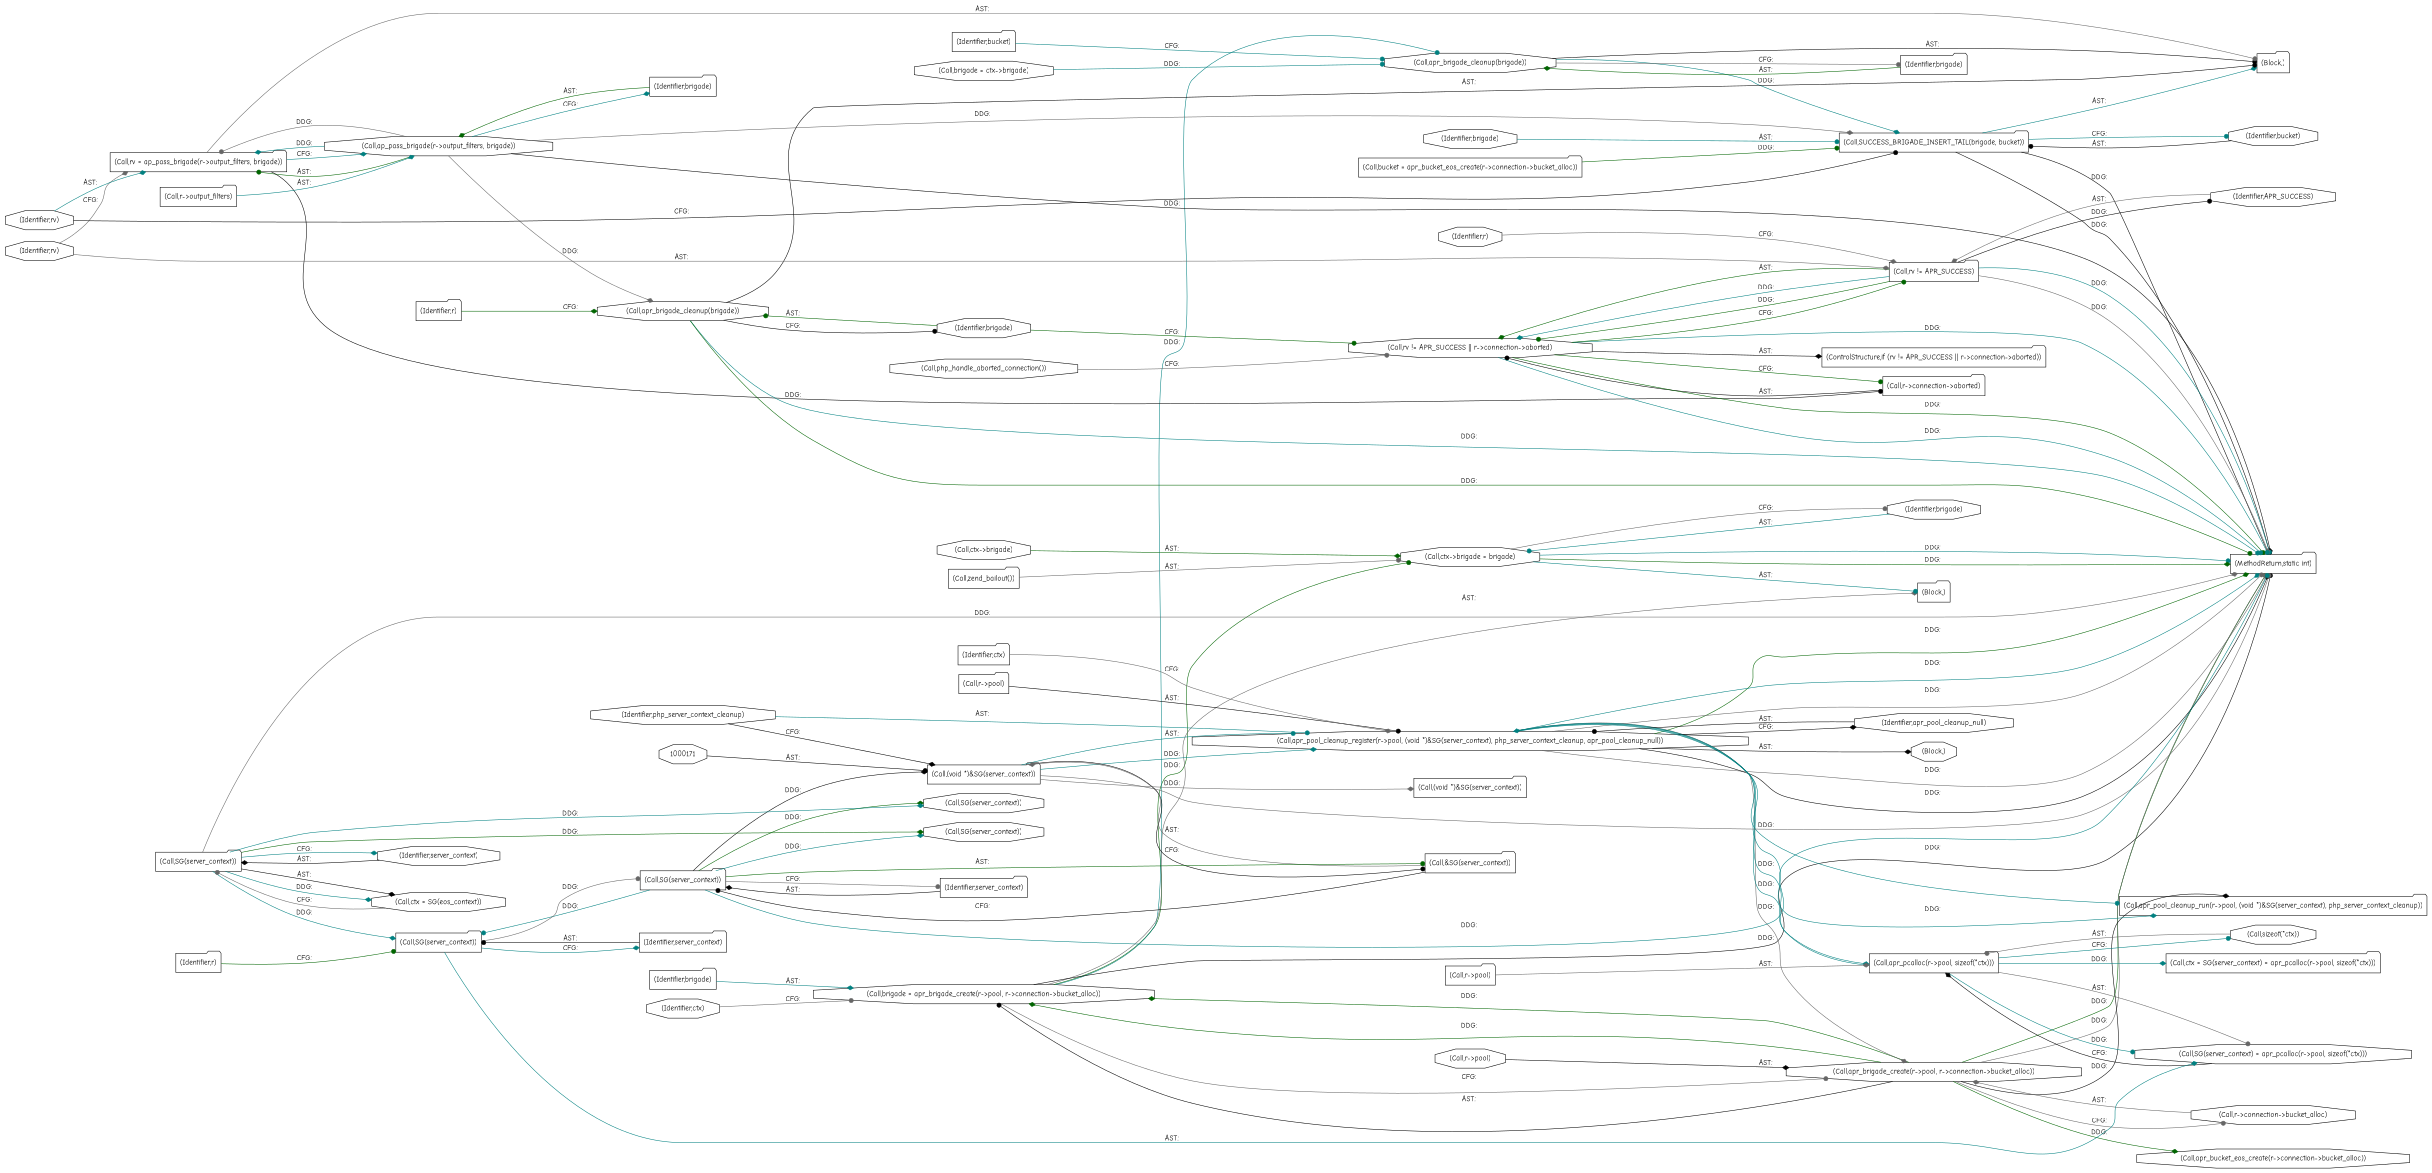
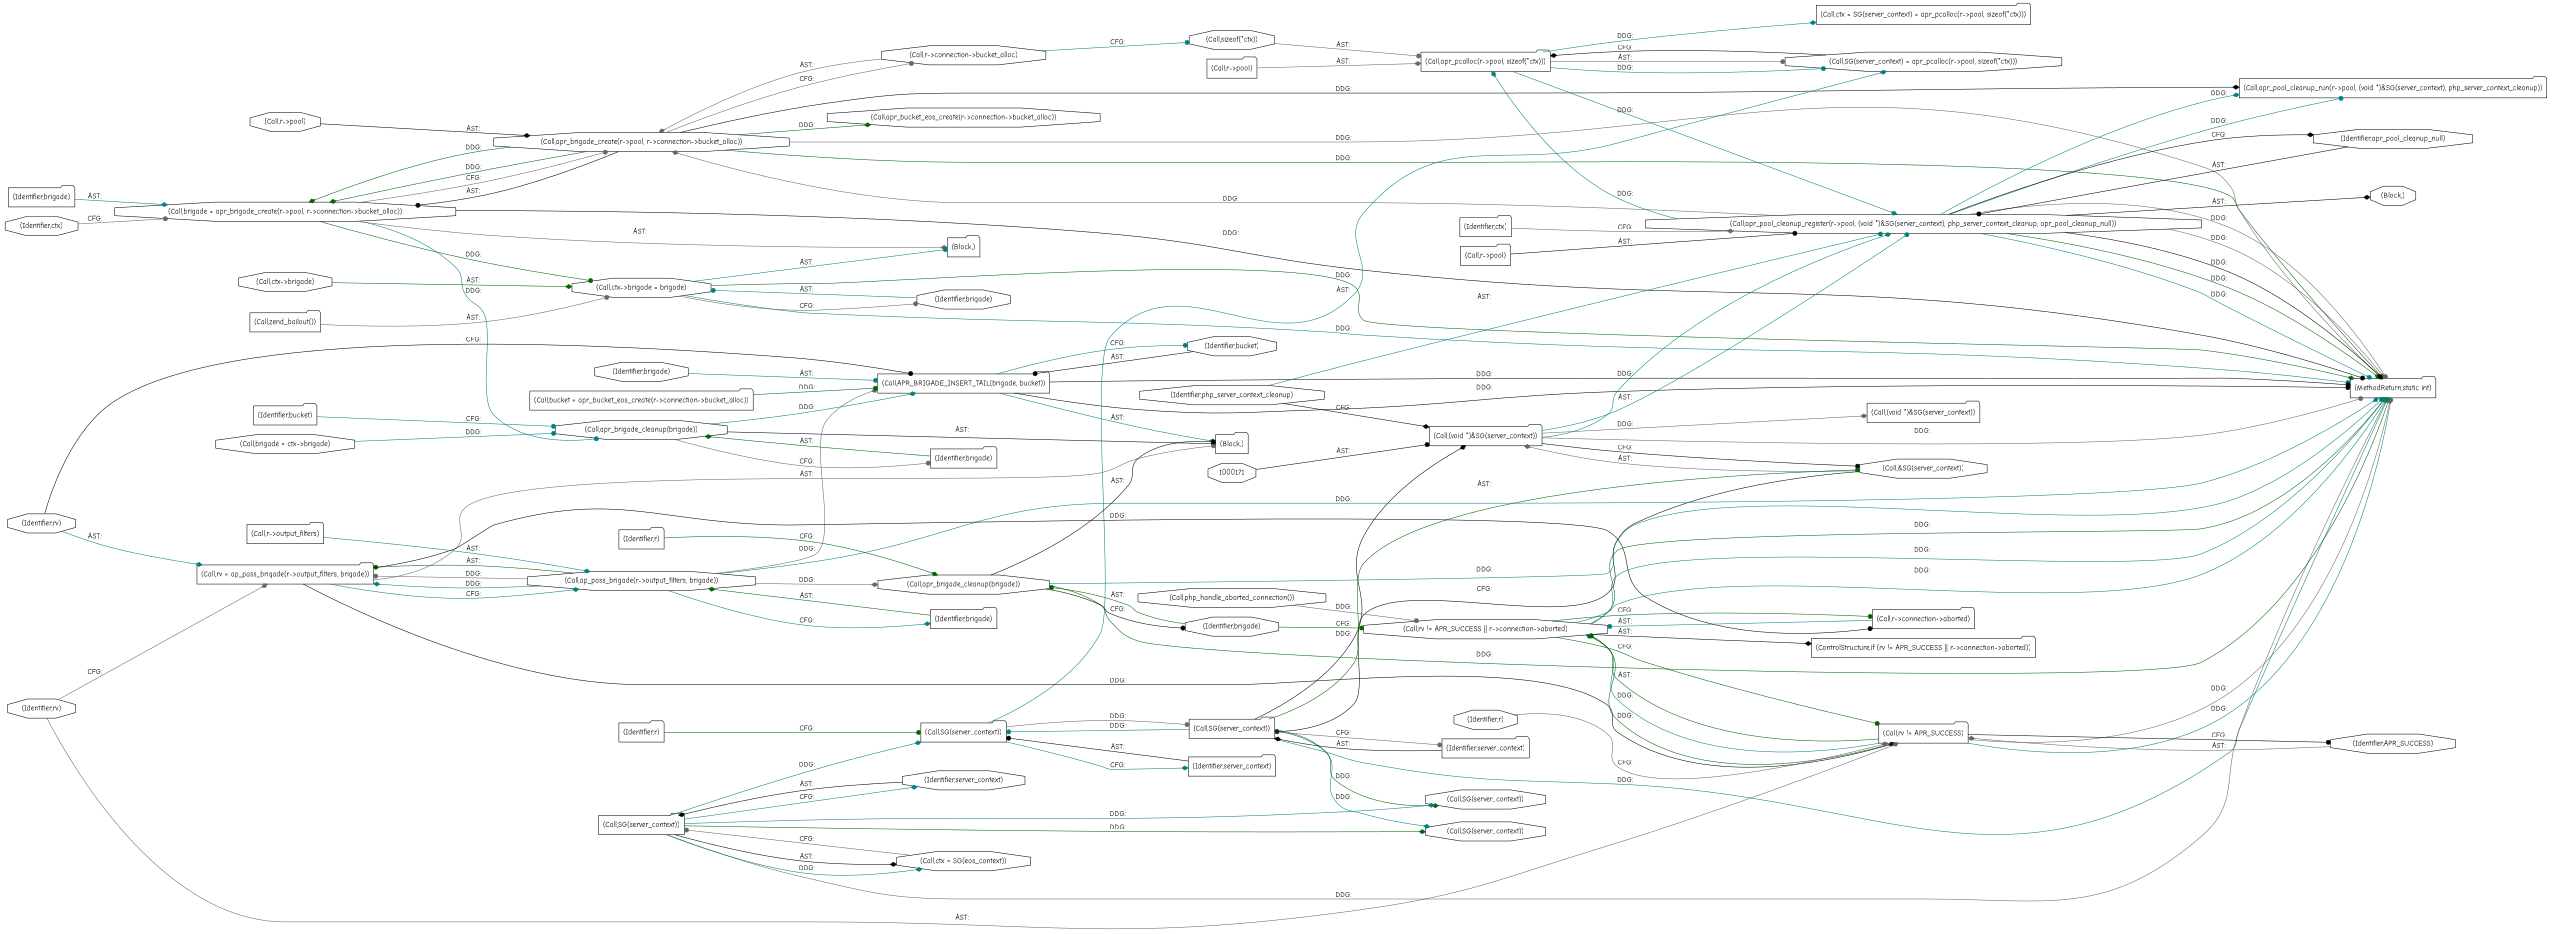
node "(Call,SUCCESS_BRIGADE_INSERT_TAIL(brigade, bucket))": label "(Call,SUCCESS_BRIGADE_INSERT_TAIL(brigade, bucket))" -> "(Call,APR_BRIGADE_INSERT_TAIL(brigade, bucket))"
edge "(Call,ap_pass_brigade(r->output_filters, brigade))" -> "(MethodReturn,static int)": color black -> teal
edge "(Call,rv != APR_SUCCESS)" -> "(Identifier,APR_SUCCESS)": label "DDG: " -> "CFG: "
edge "(Call,php_handle_aborted_connection())" -> "(Call,rv != APR_SUCCESS || r->connection->aborted)": label "CFG: " -> "DDG: "
edge "(Call,r->connection->aborted)" -> "(Call,rv != APR_SUCCESS || r->connection->aborted)": color black -> teal
edge "(Call,rv = ap_pass_brigade(r->output_filters, brigade))" -> "(Call,rv != APR_SUCCESS)": added, label "DDG:"
node "(Call,&SG(server_context))": shape folder -> octagon
edge "(Call,apr_pcalloc(r->pool, sizeof(*ctx)))" -> "(Call,sizeof(*ctx))": now "(Call,r->connection->bucket_alloc)" -> "(Call,sizeof(*ctx))"
